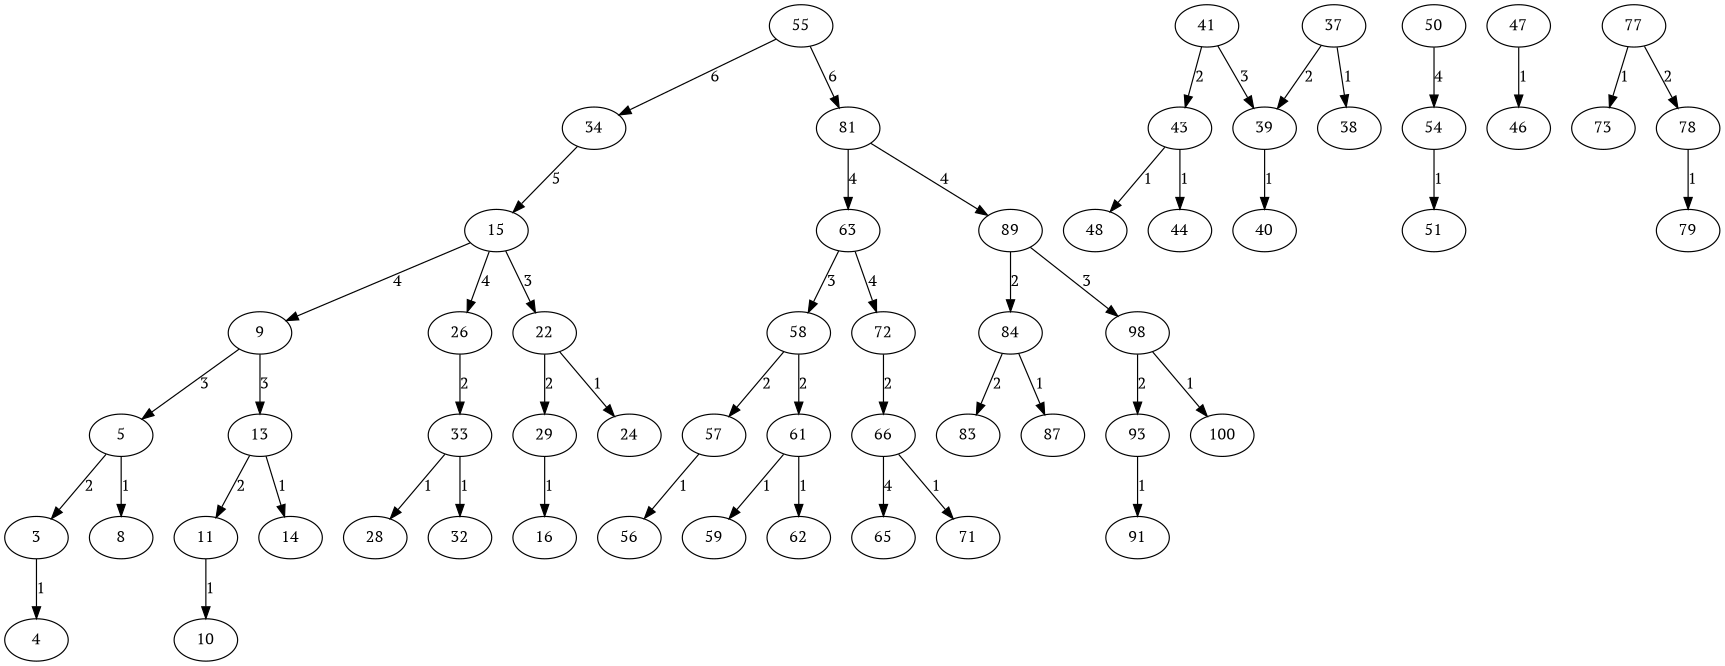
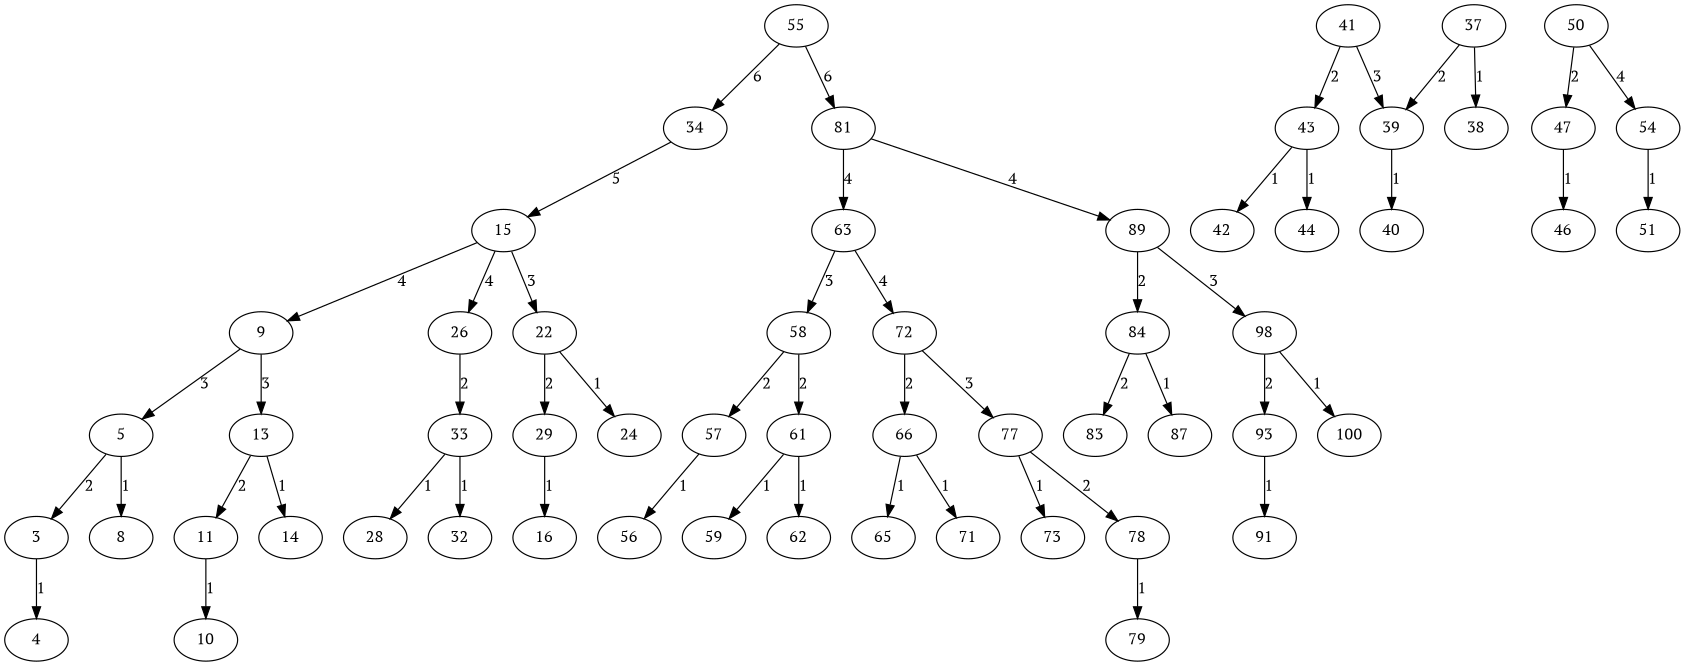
edge "50" -> "47": added, label "2"
node "48": label "48" -> "42"
edge "72" -> "77": added, label "3"
edge "66" -> "65": label "4" -> "1"
